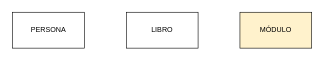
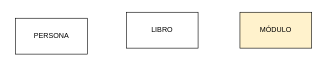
node "PERSONA": moved (48, 30) -> (51, 36)
